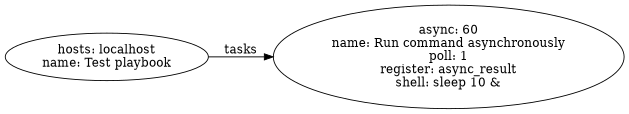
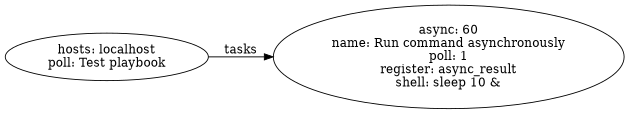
node "hosts: localhost name: Test playbook": label "hosts: localhost name: Test playbook" -> "hosts: localhost poll: Test playbook"
